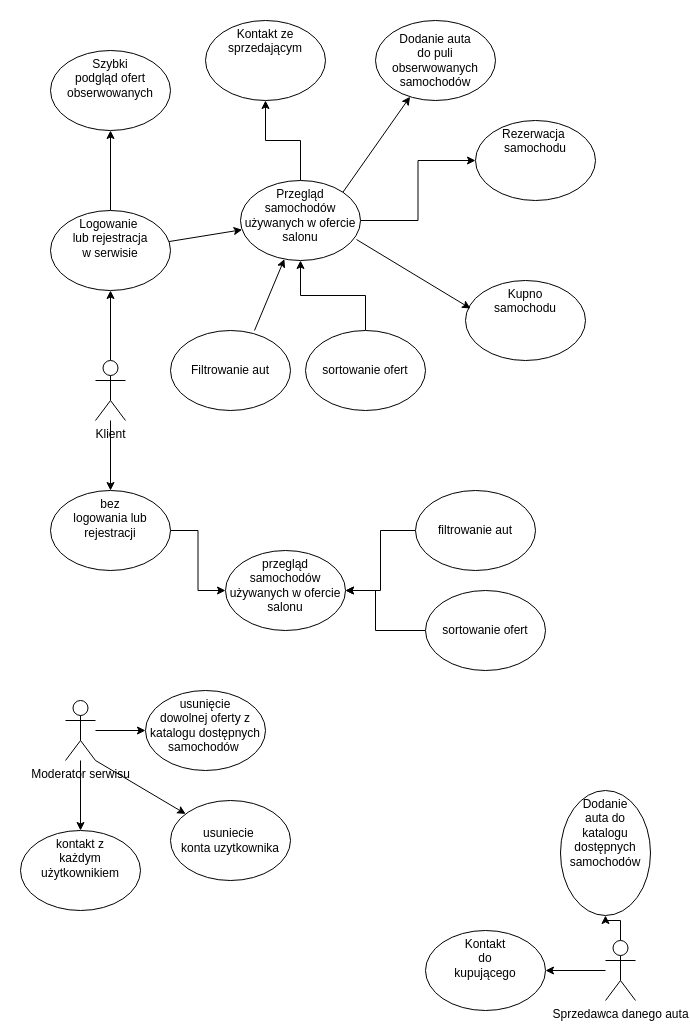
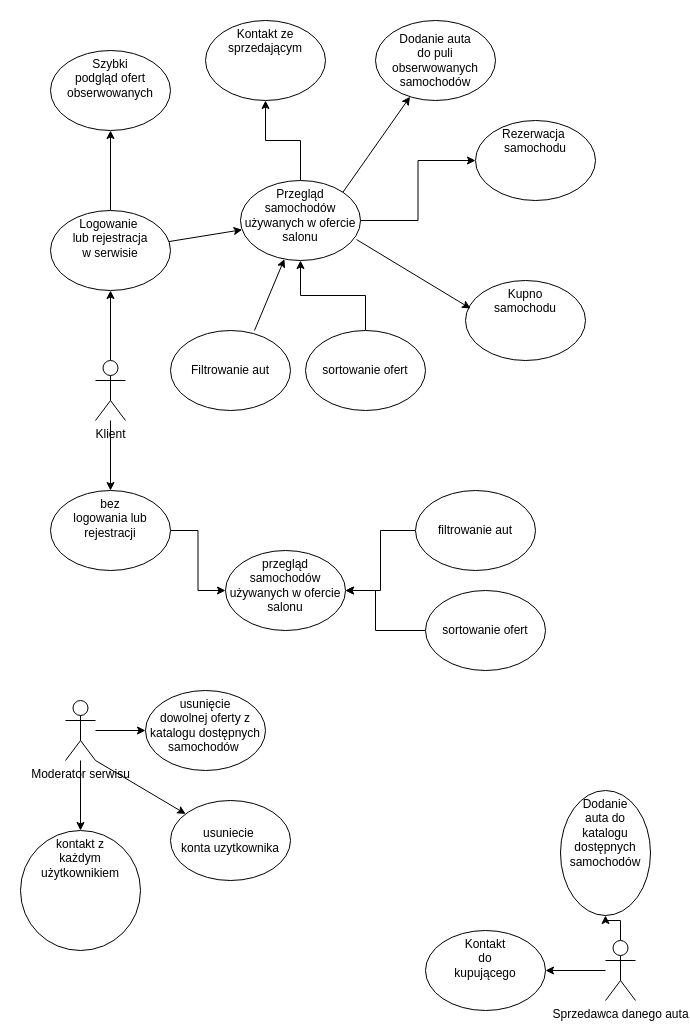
node "kontakt z każdym użytkownikiem": size 120x80 -> 120x120
